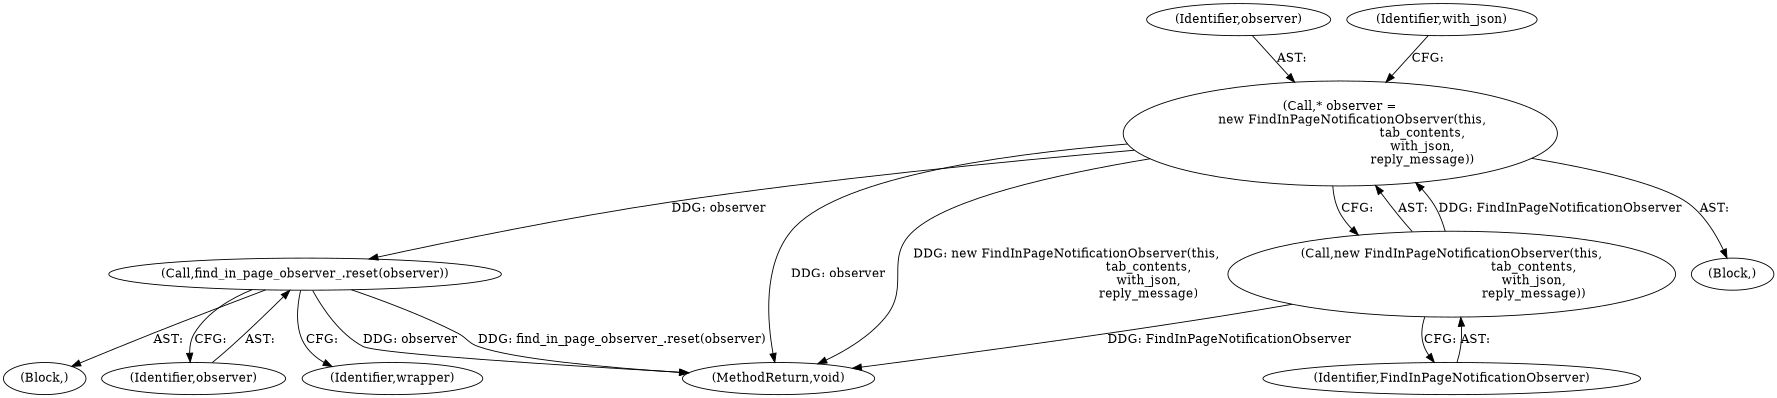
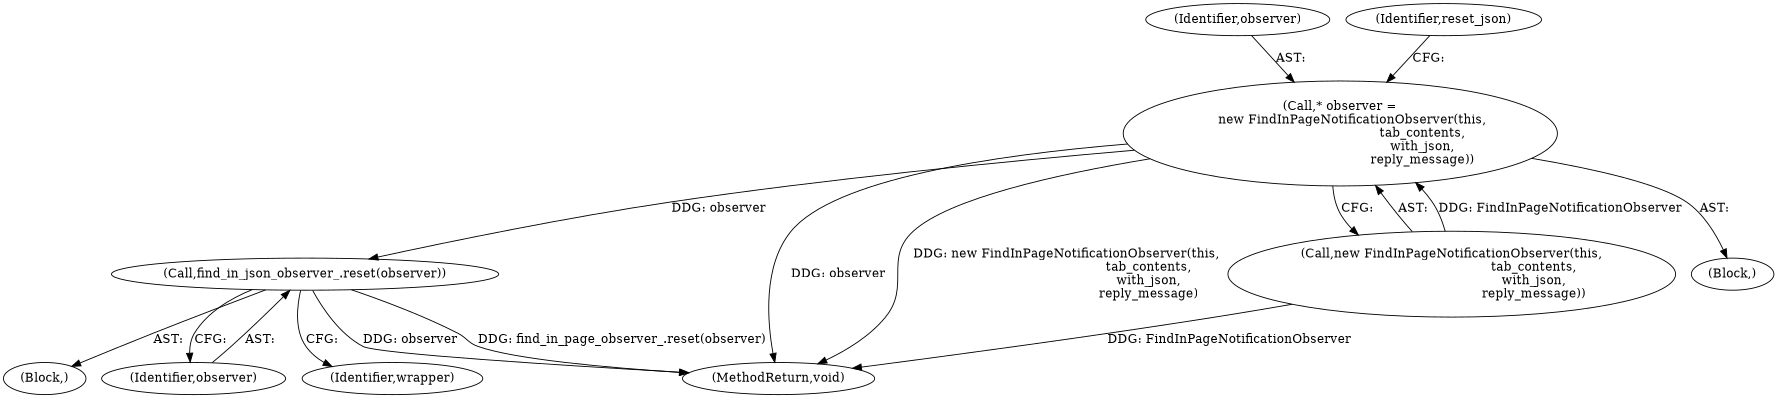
node "(Identifier,with_json)": label "(Identifier,with_json)" -> "(Identifier,reset_json)"
node "(Call,find_in_page_observer_.reset(observer))": label "(Call,find_in_page_observer_.reset(observer))" -> "(Call,find_in_json_observer_.reset(observer))"
node "(Identifier,FindInPageNotificationObserver)": removed
